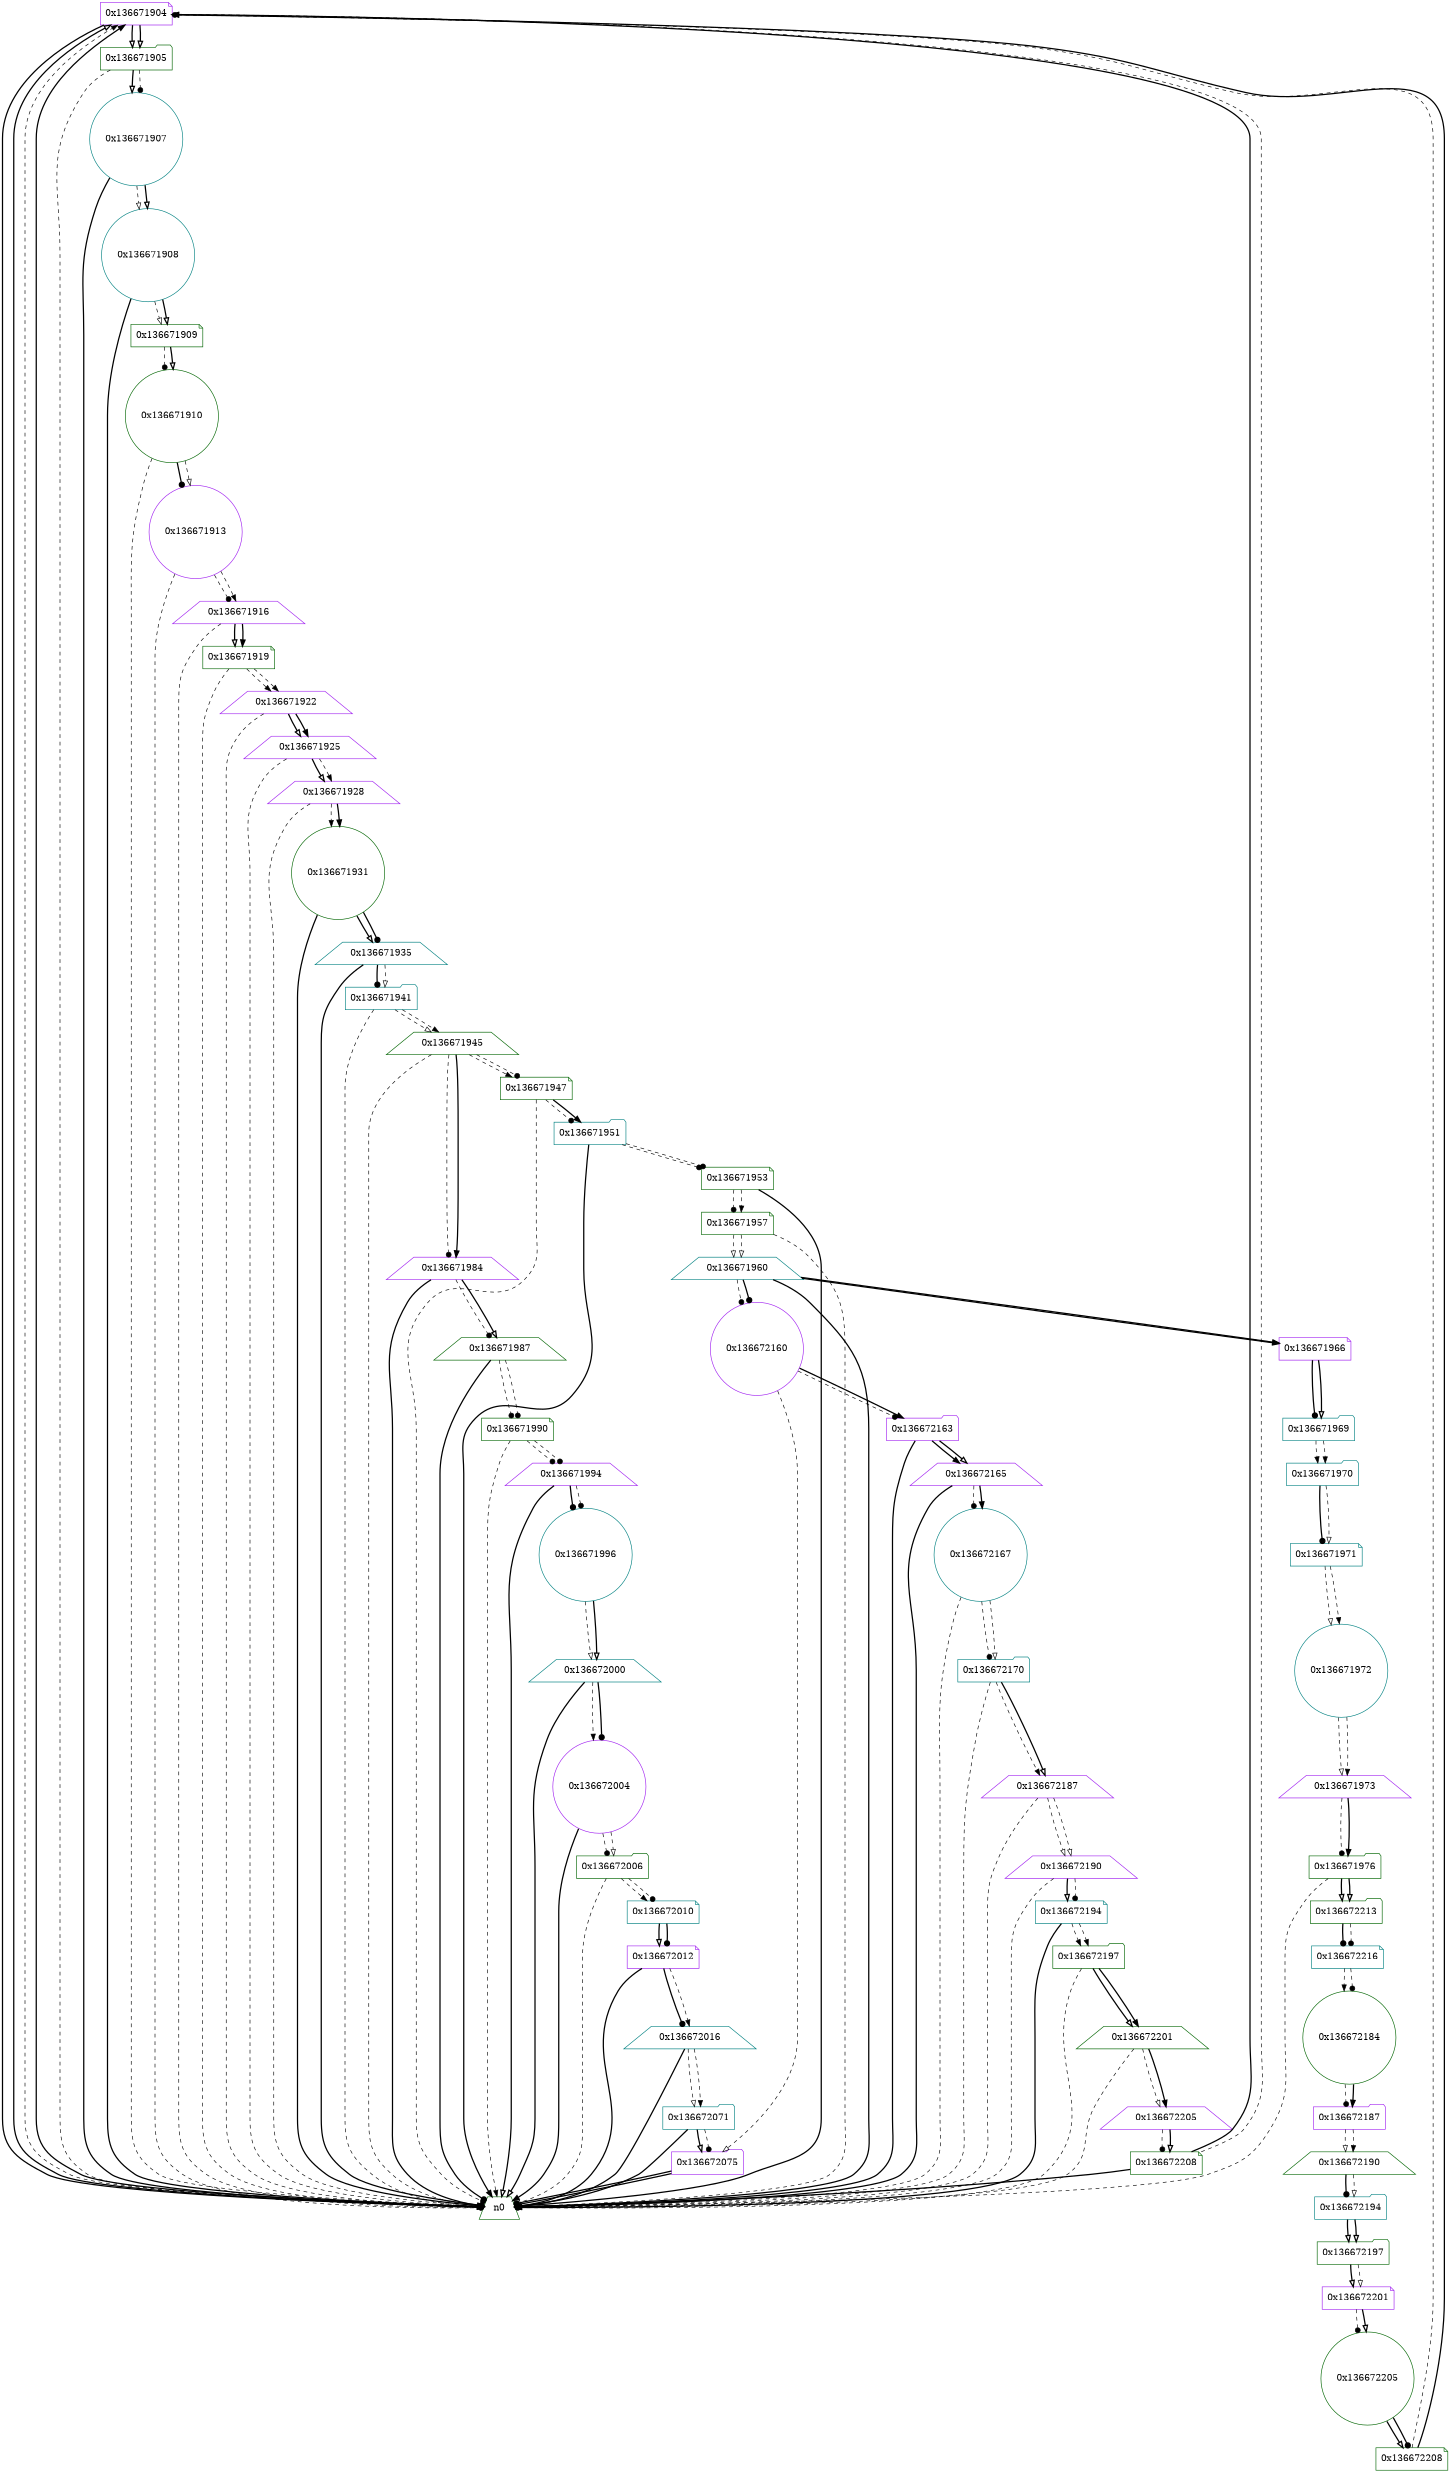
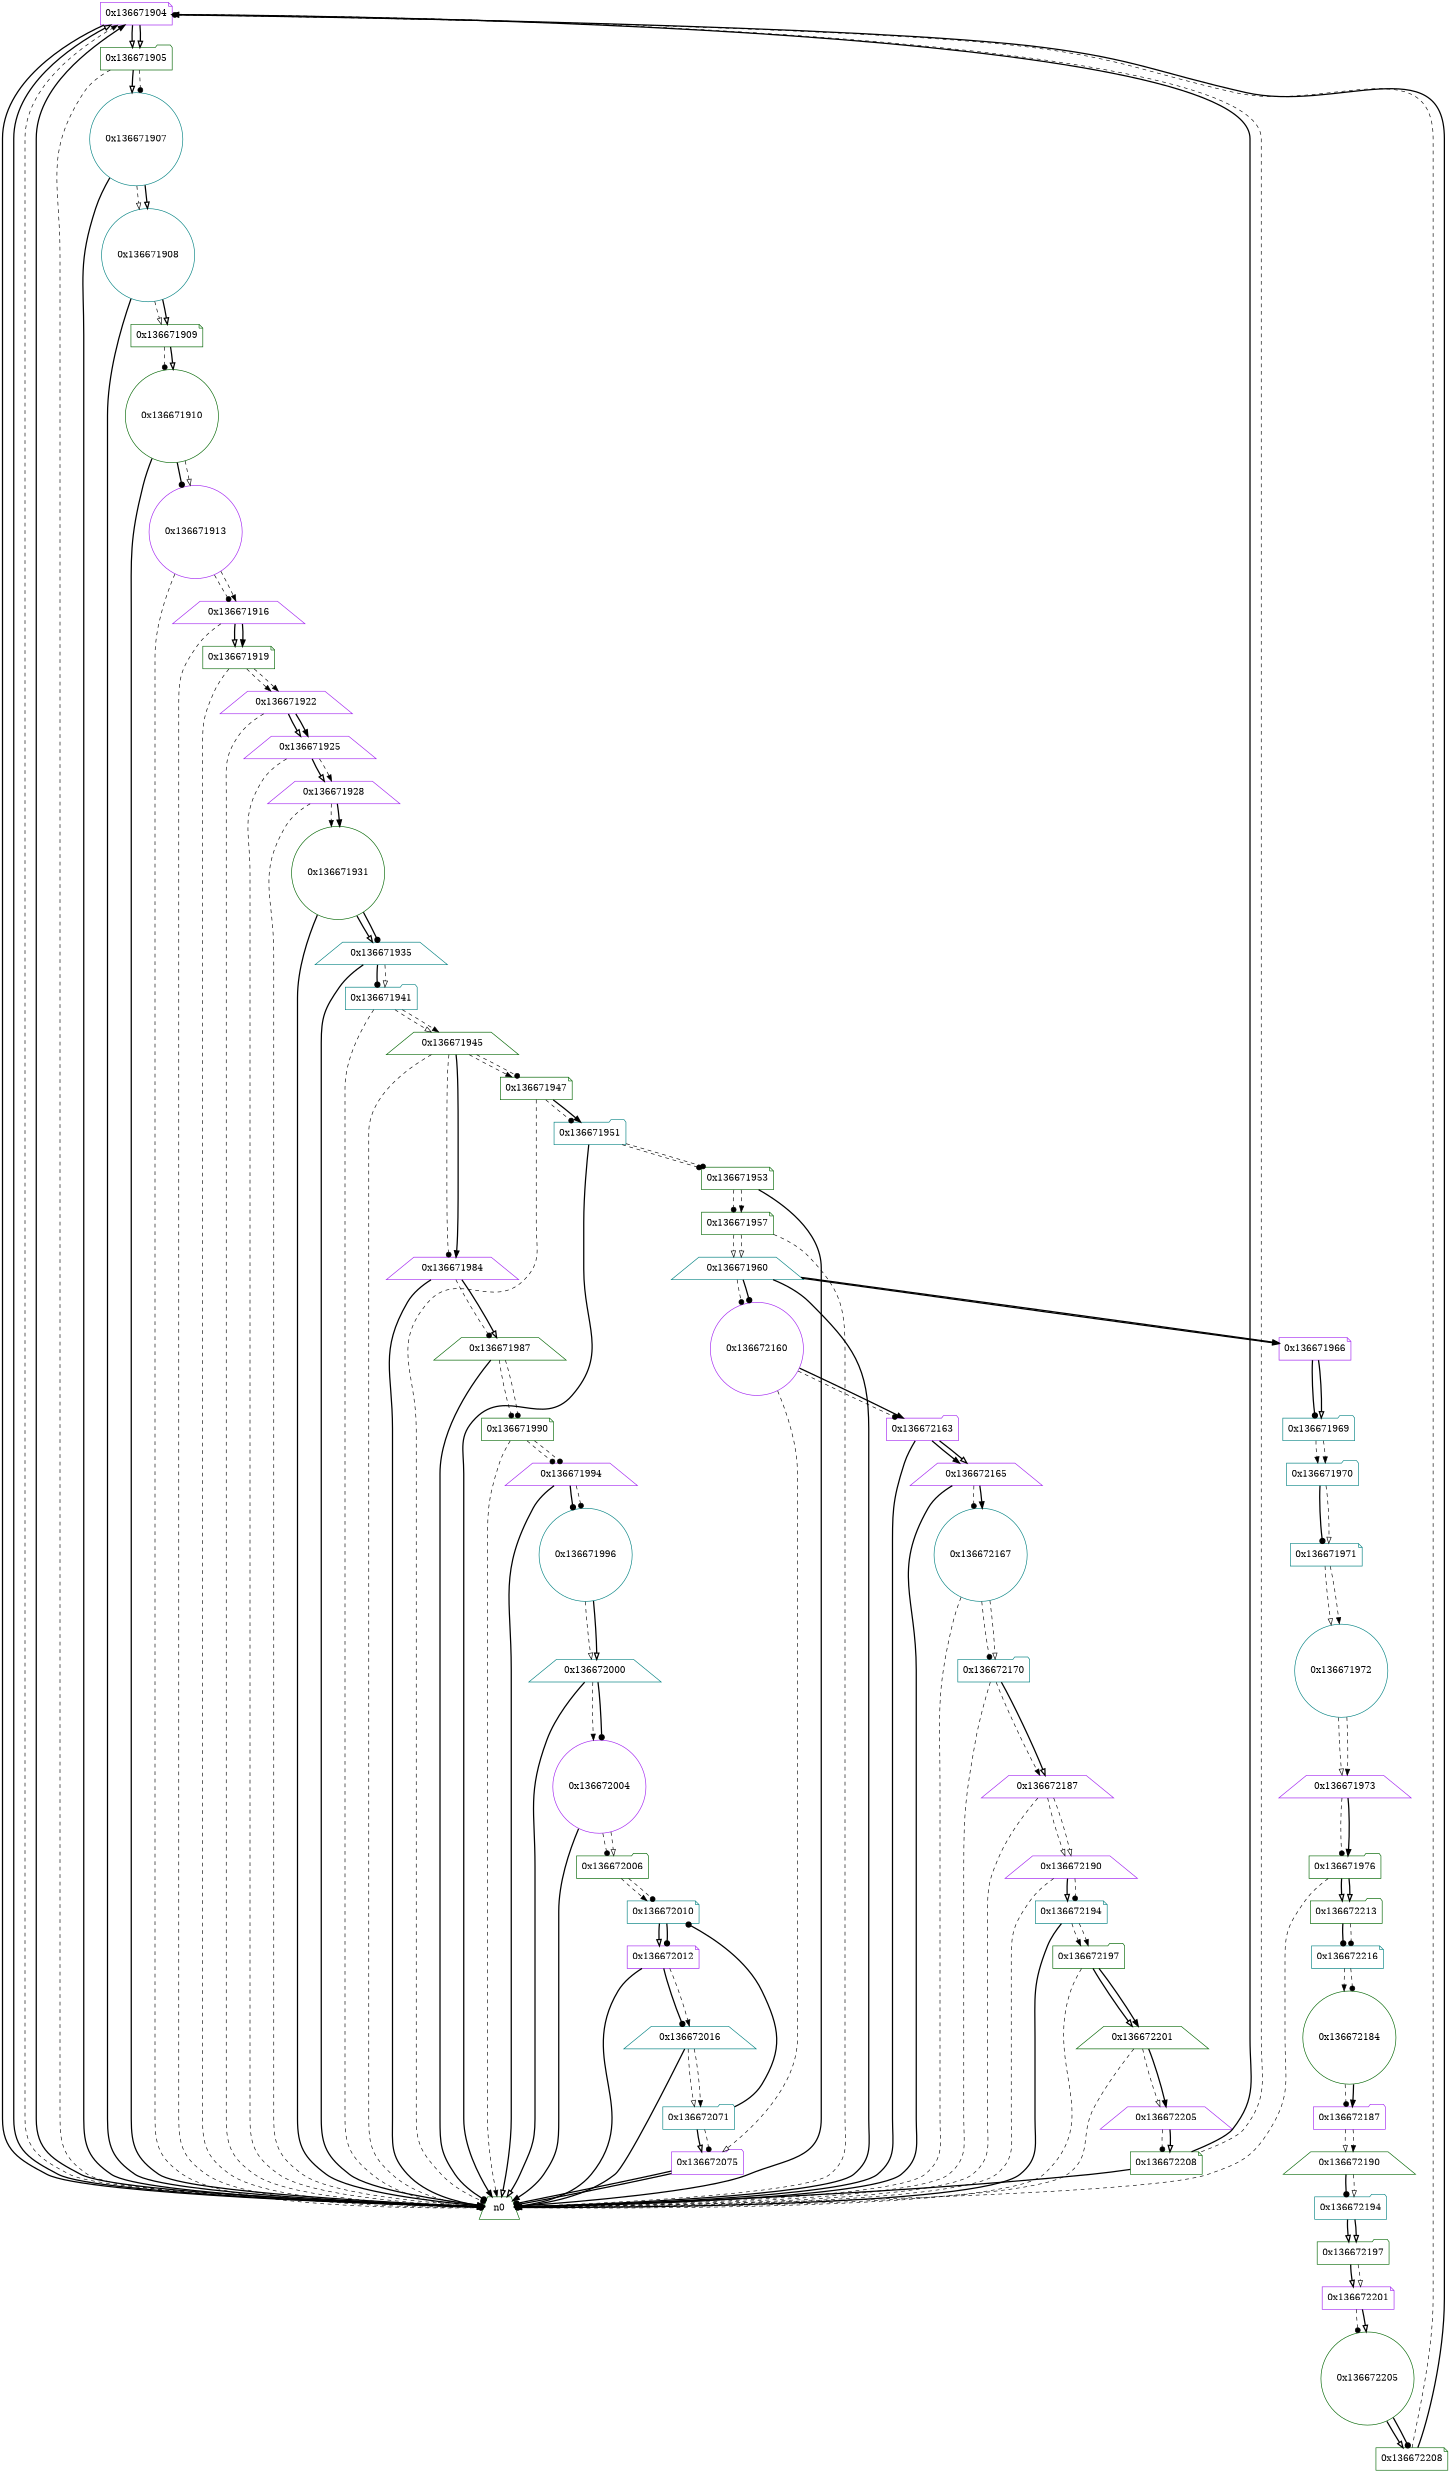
edge "0x136671910" -> "n0": style dashed -> bold
edge "0x136671935" -> "n0": arrowhead dot -> onormal
edge "0x136672006" -> "n0": removed
edge "0x136672071" -> "n0": now "0x136672071" -> "0x136672010"
